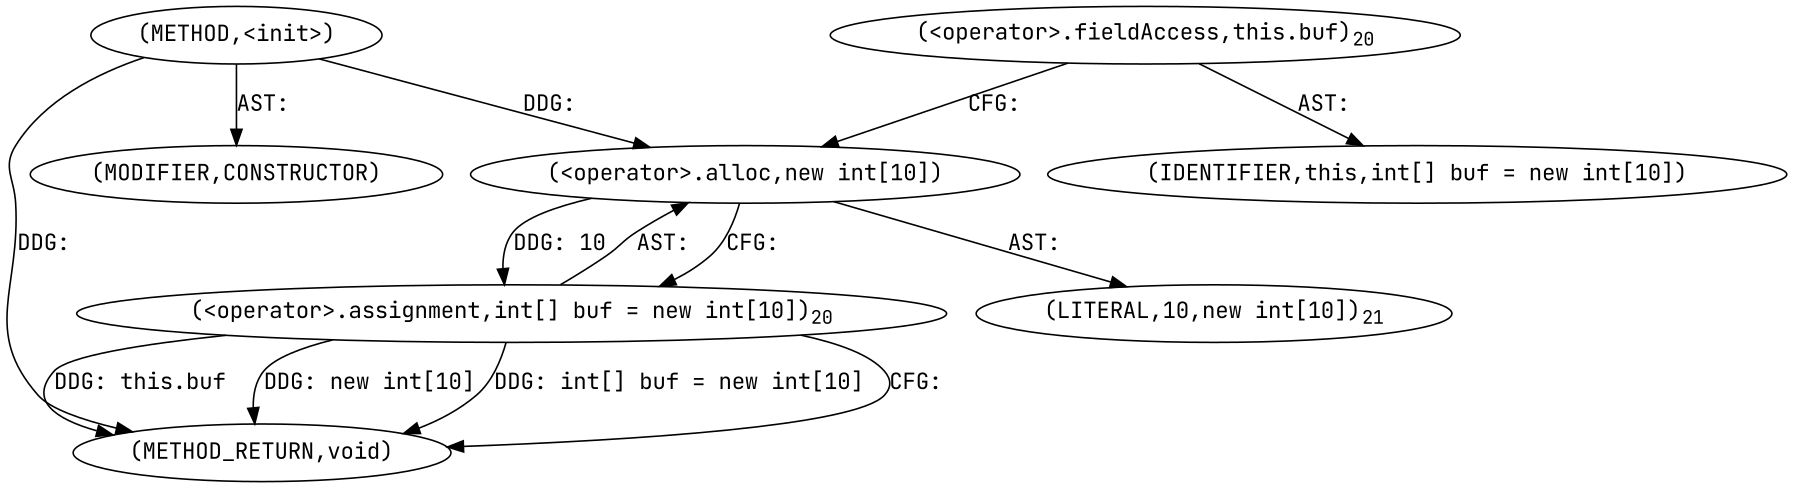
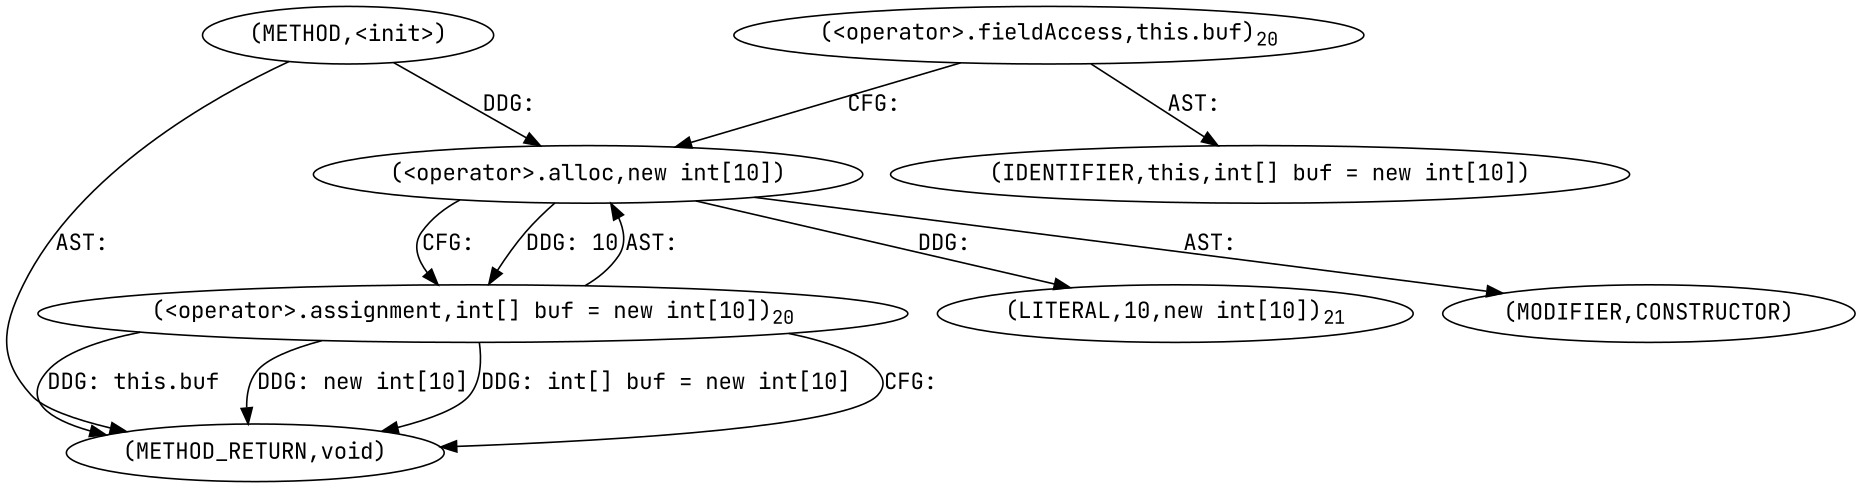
edge "(METHOD,<init>)" -> "(MODIFIER,CONSTRUCTOR)": now "(<operator>.alloc,new int[10])" -> "(MODIFIER,CONSTRUCTOR)"
edge "(METHOD,<init>)" -> "(METHOD_RETURN,void)": label "DDG: " -> "AST: "
edge "(<operator>.alloc,new int[10])" -> "(LITERAL,10,new int[10])": label "AST: " -> "DDG: "
